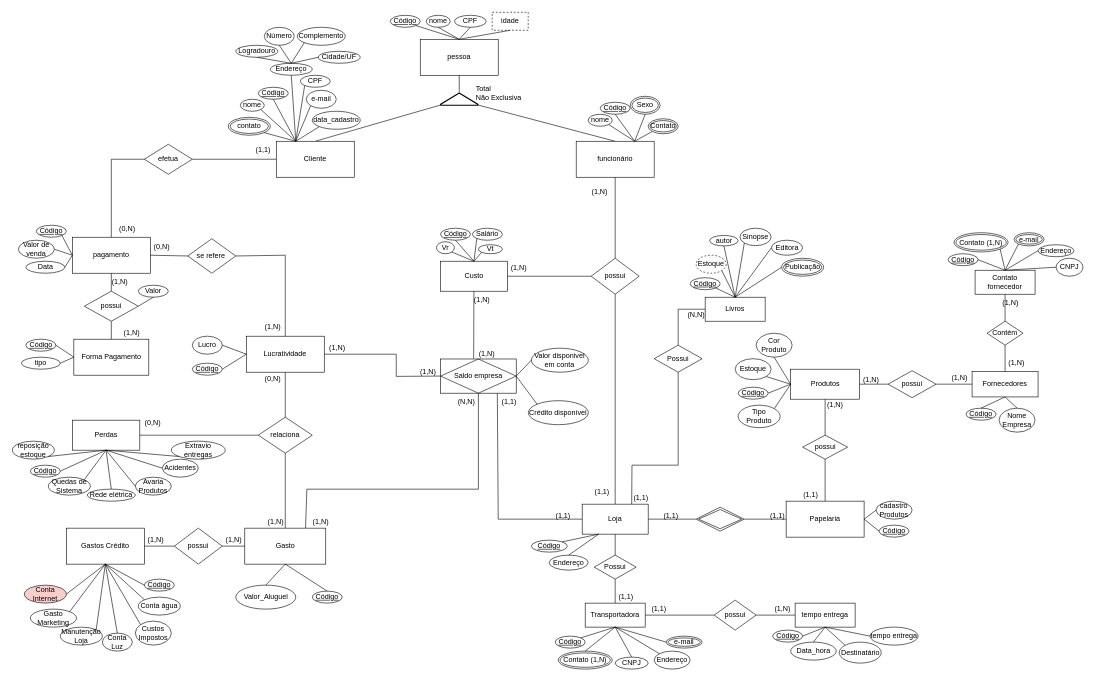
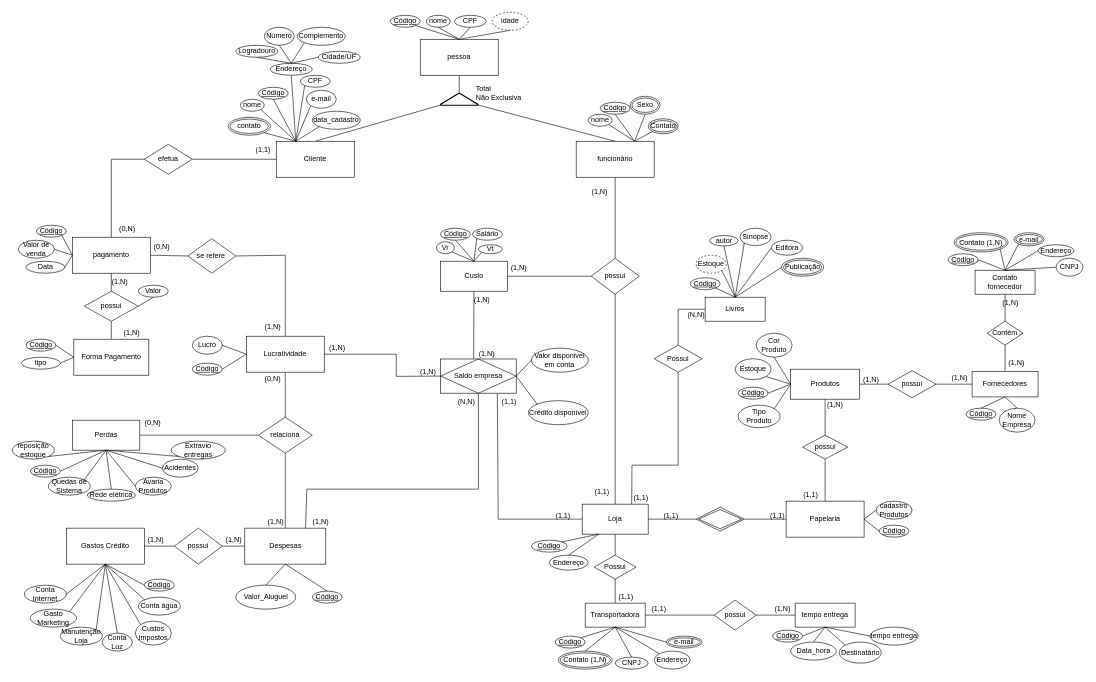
node "idade": shape rectangle -> ellipse
node "Gasto": label "Gasto" -> "Despesas"
node "Conta Internet": fillcolor #f8cecc -> #ffffff
